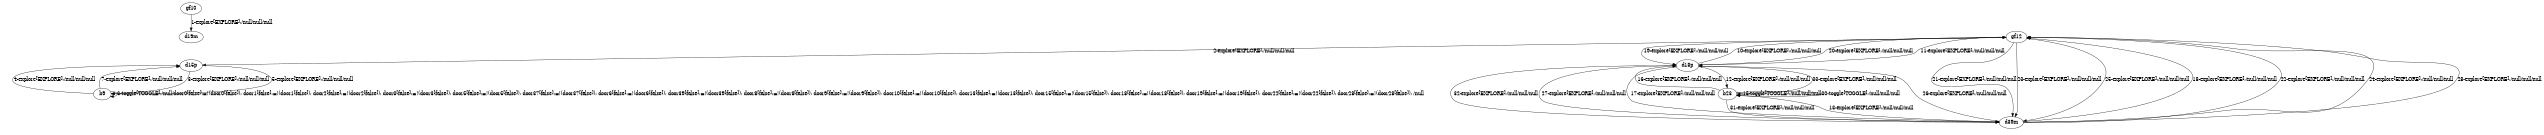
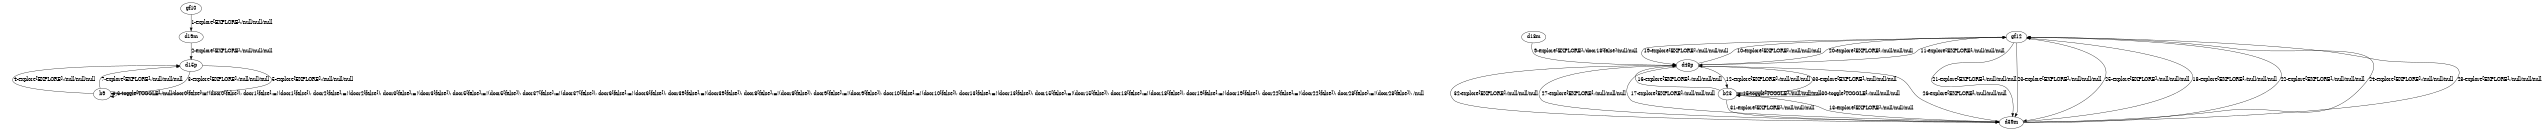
node "d18m": added
edge "gf12" -> "d15p": now "d19m" -> "d15p"
node "d18p": label "d18p" -> "d48p"
